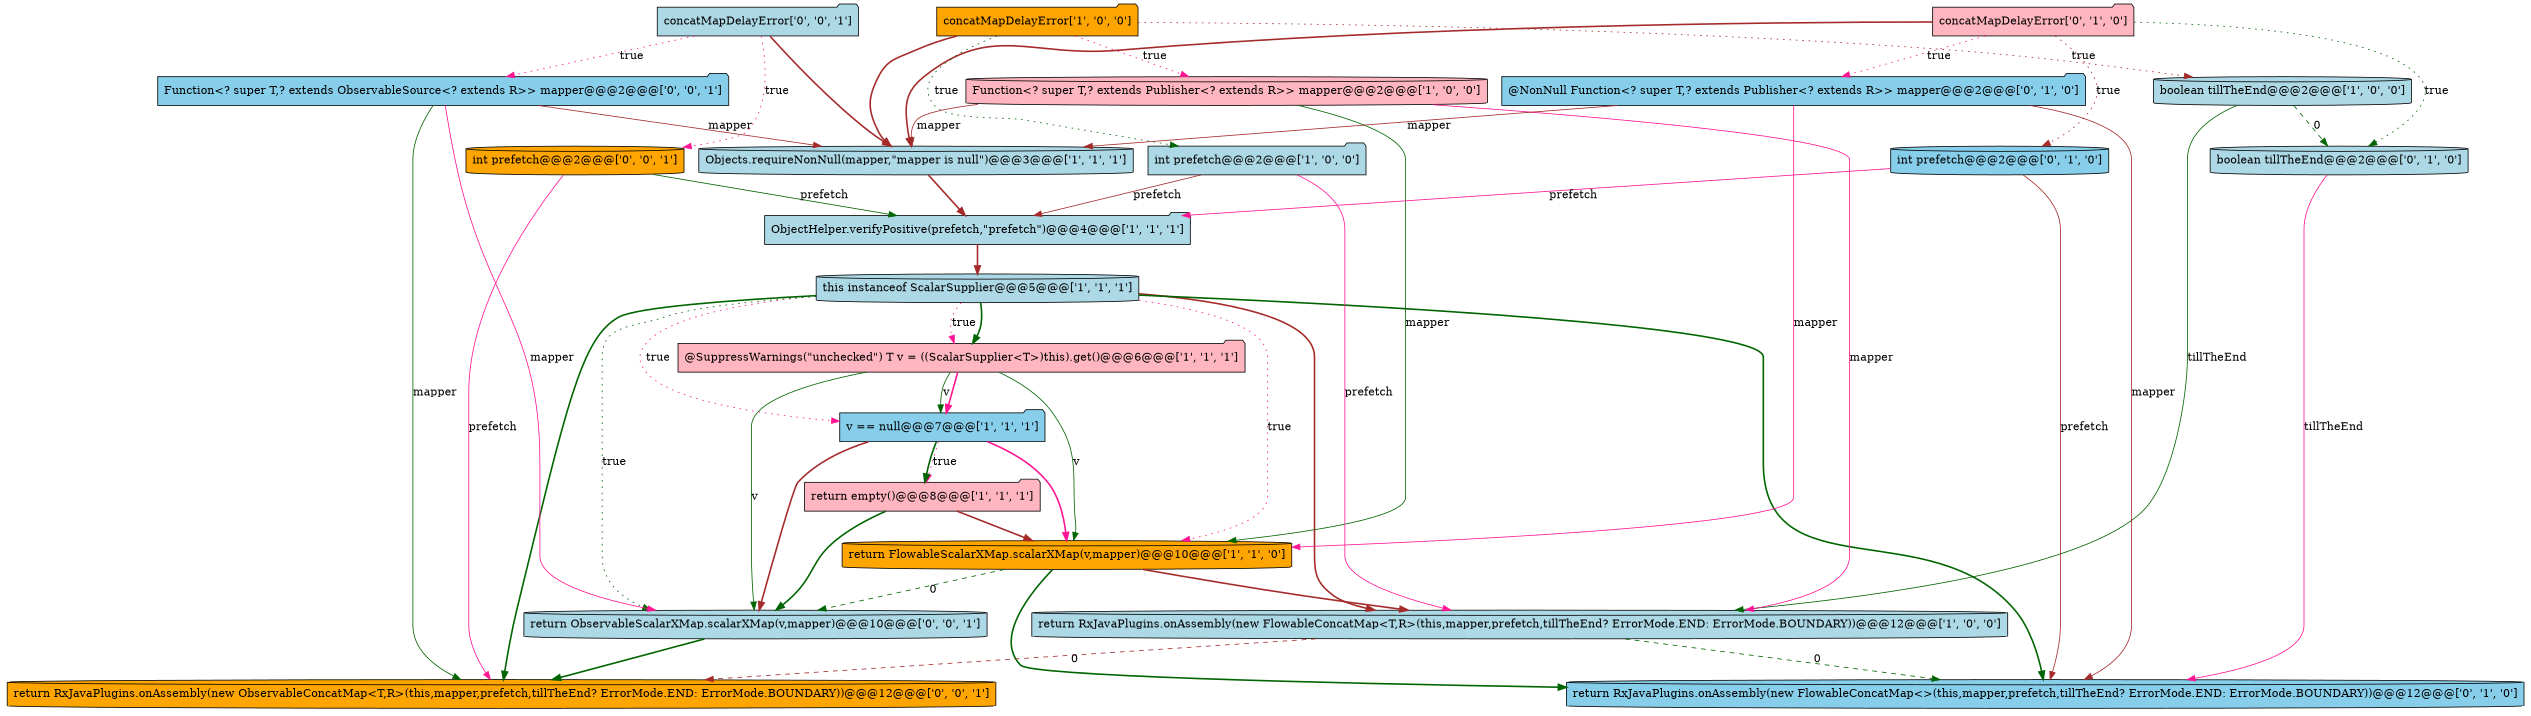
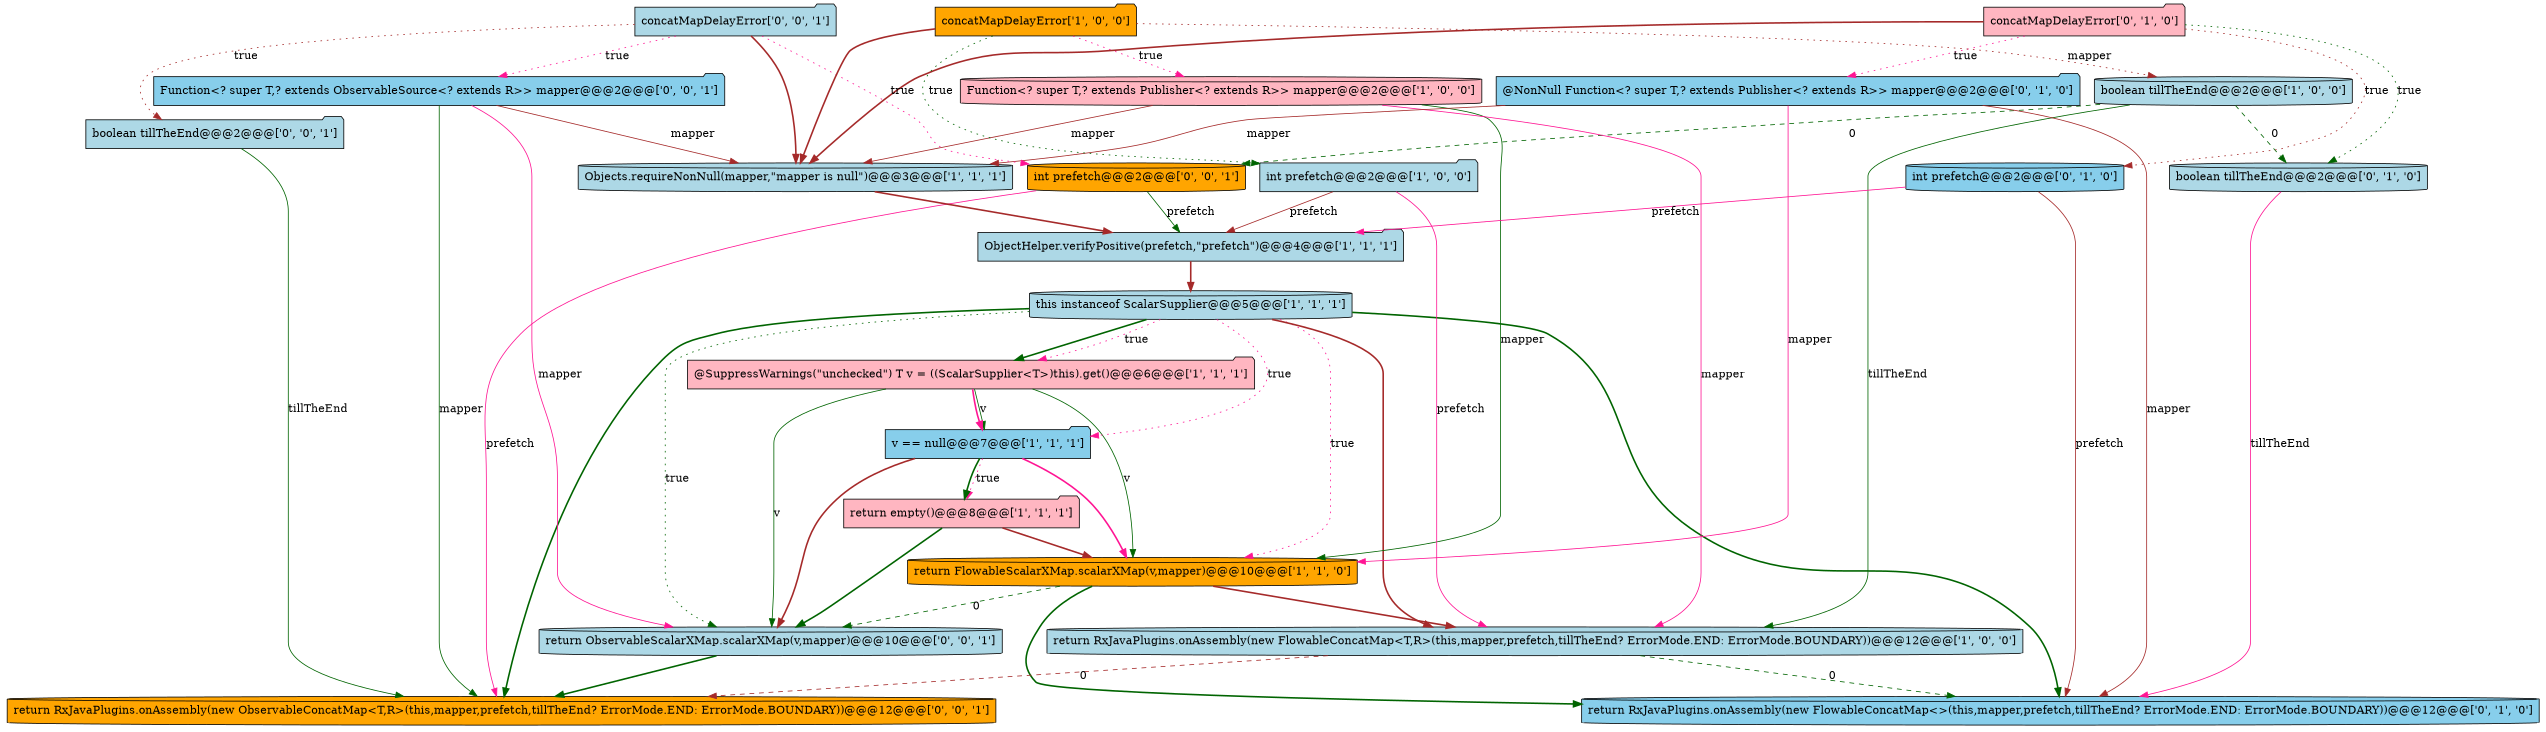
edge "concatMapDelayError['1', '0', '0']" -> "boolean tillTheEnd@@@2@@@['1', '0', '0']": label "true" -> "mapper"
edge "boolean tillTheEnd@@@2@@@['1', '0', '0']" -> "int prefetch@@@2@@@['0', '0', '1']": added, label "0"
node "boolean tillTheEnd@@@2@@@['0', '0', '1']": added
